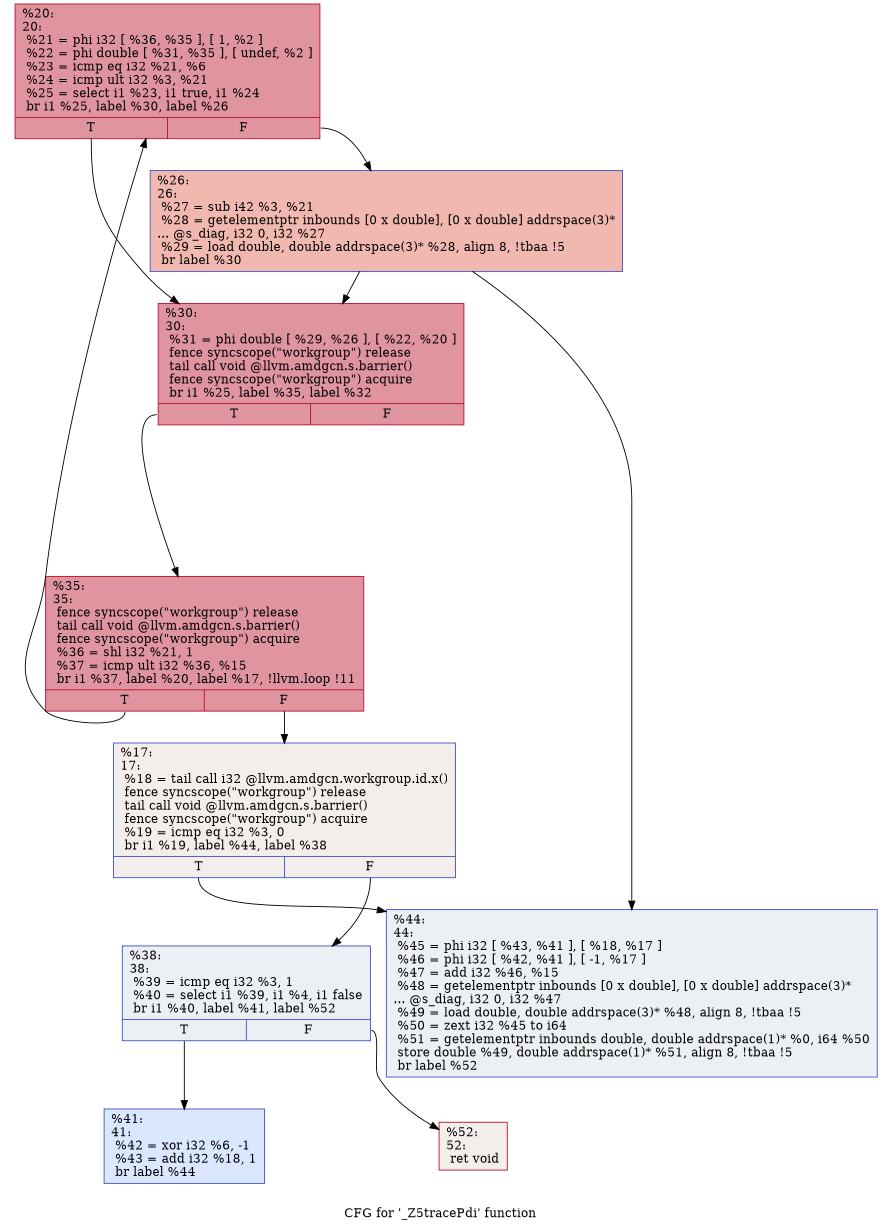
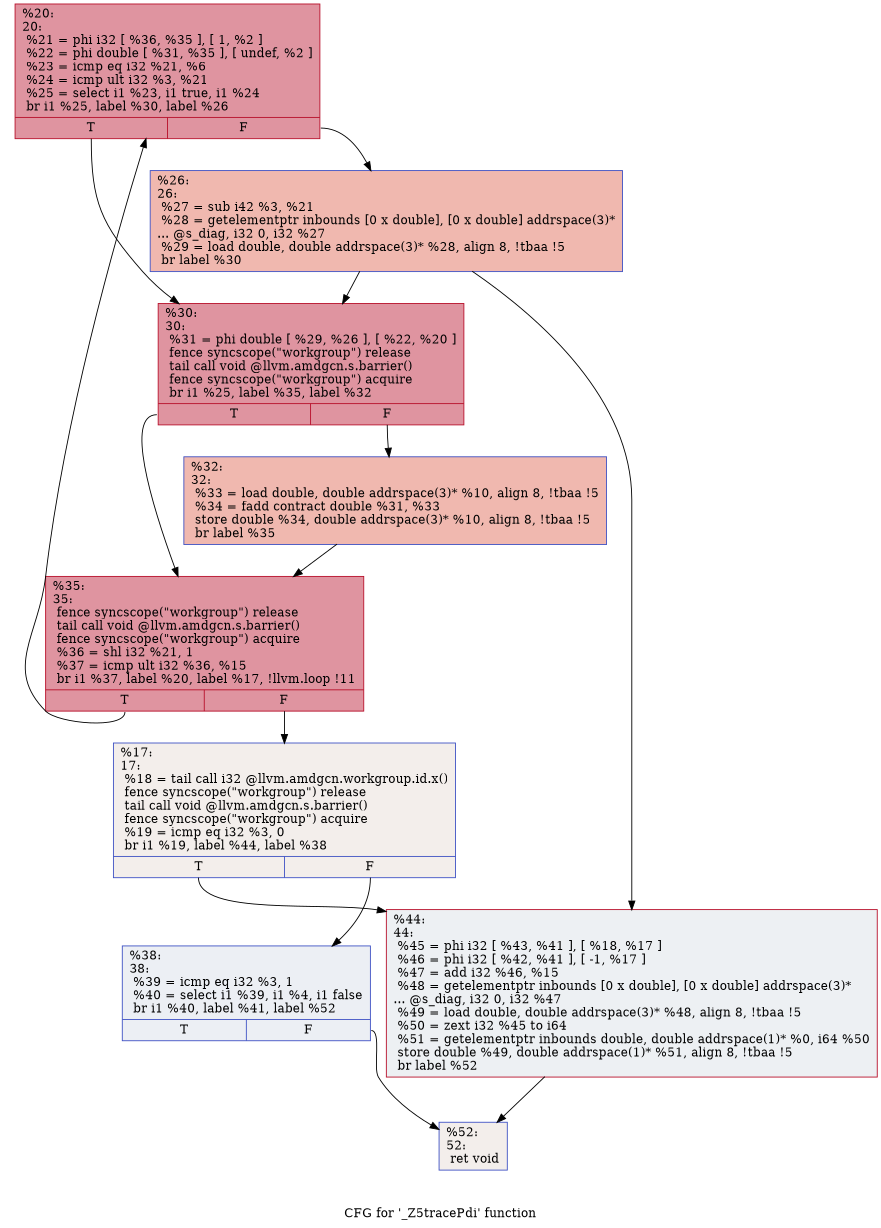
node "%32:": added
node "%44:": color #3d50c3ff -> #b70d28ff
edge "%44:" -> "%52:": added
node "%41:": removed
node "%52:": color #b70d28ff -> #3d50c3ff
